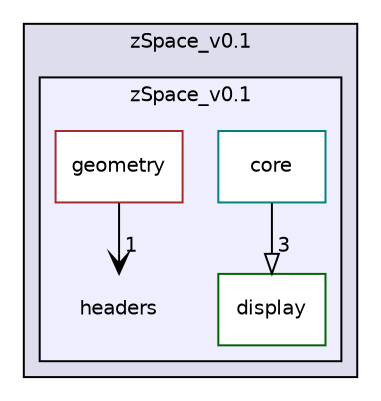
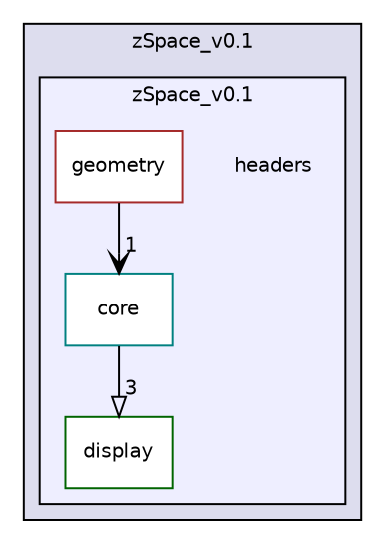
edge "geometry" -> "headers": now "geometry" -> "core"
